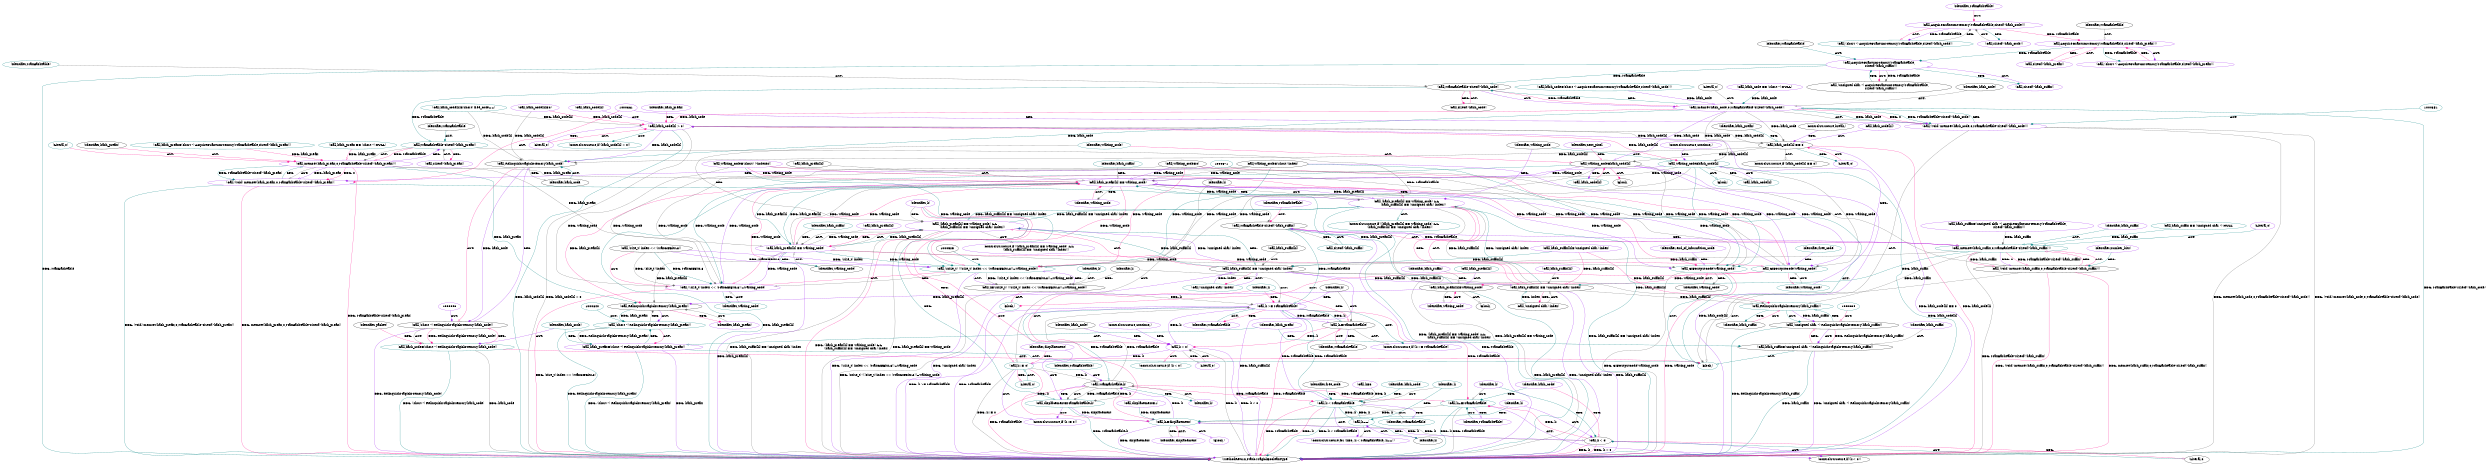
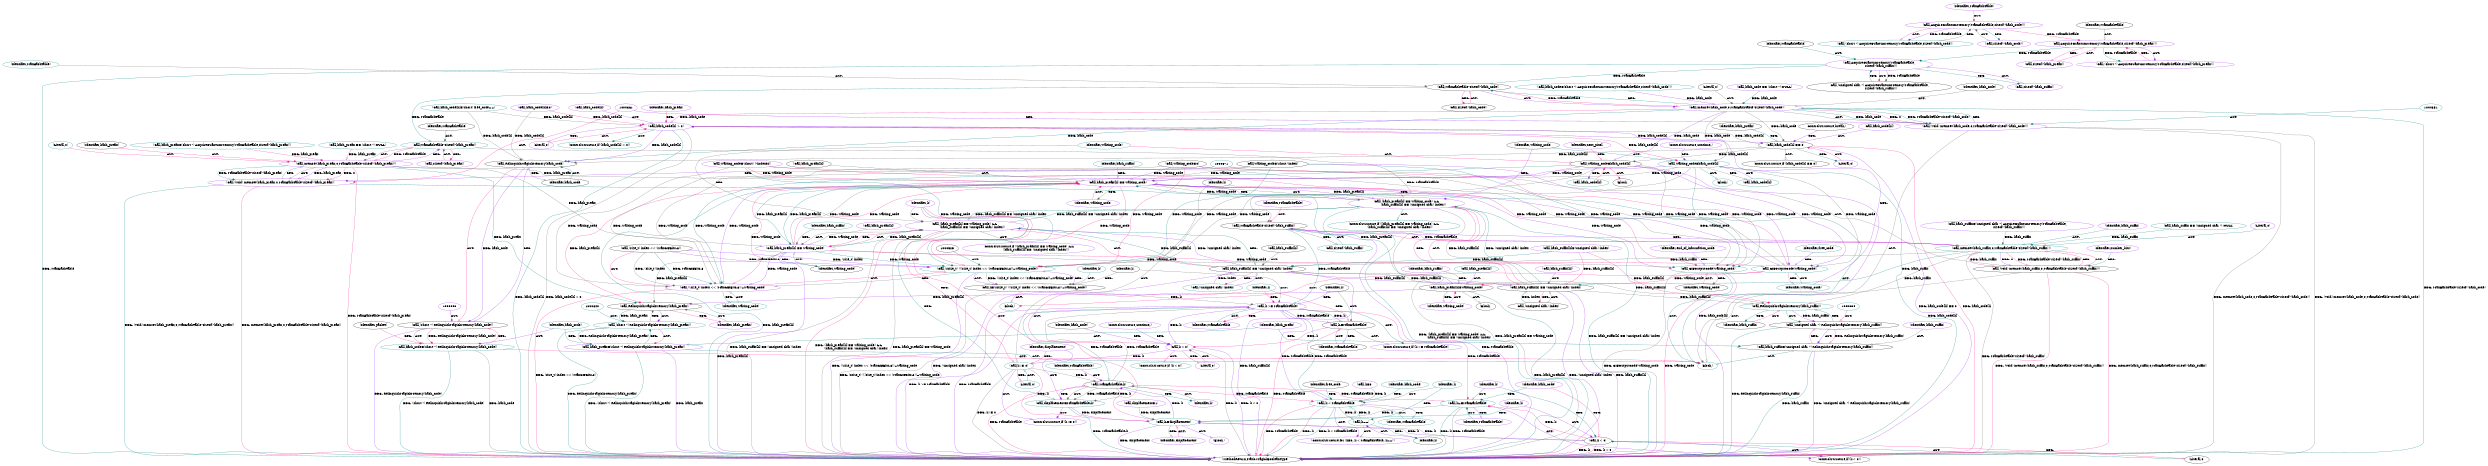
edge "(Call,hash_code[k] > 0)" -> "(Call,hash_code[k] == 0)": color gray40 -> purple
